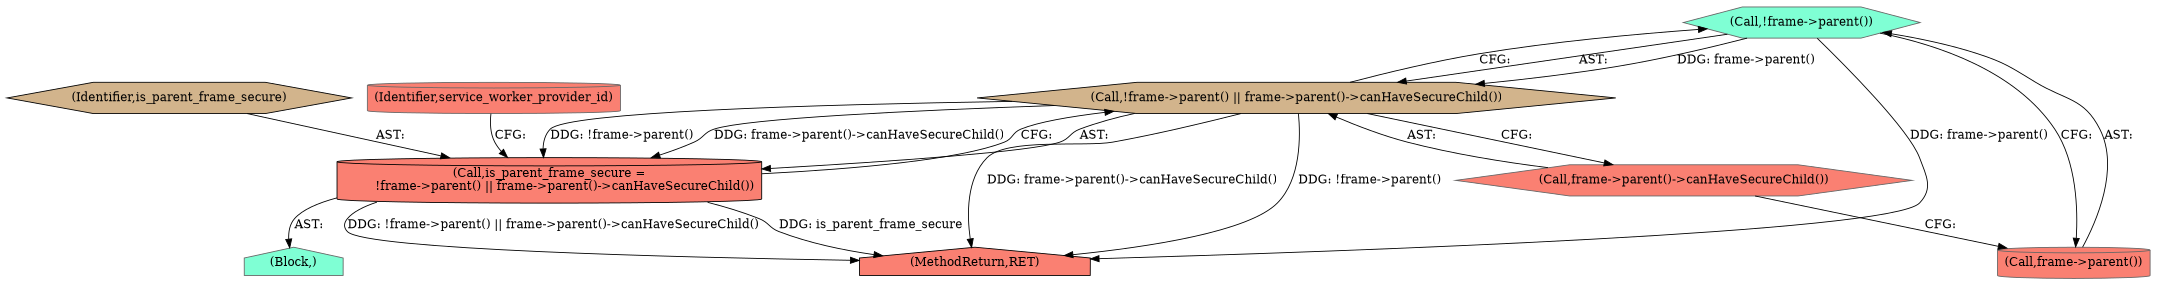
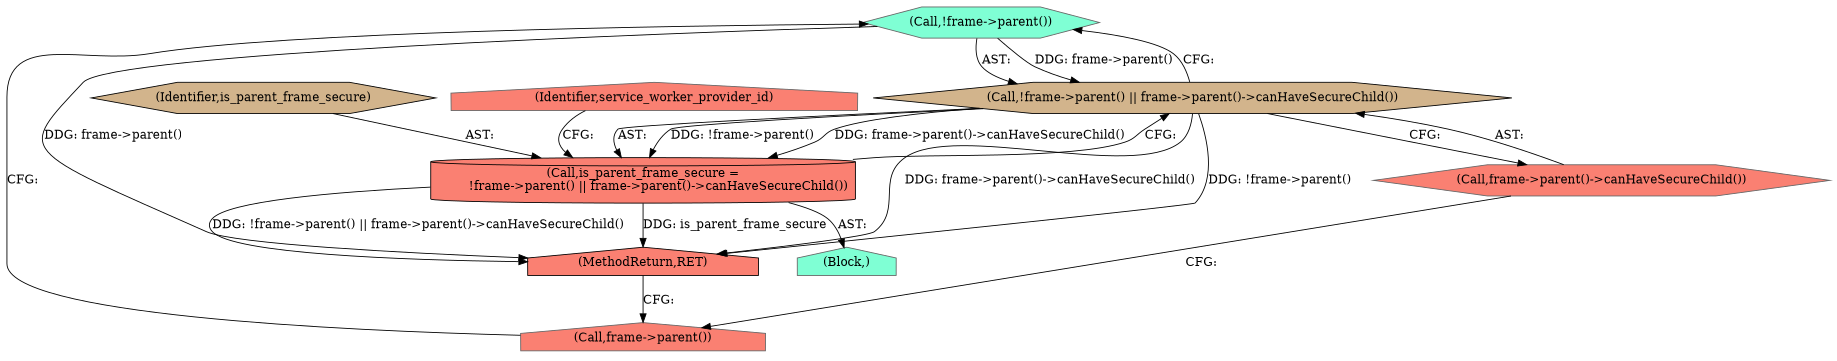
edge "(Call,!frame->parent())" -> "(Call,frame->parent())": now "(MethodReturn,RET)" -> "(Call,frame->parent())"
node "(Identifier,service_worker_provider_id)": shape cylinder -> house
edge "(Call,frame->parent())" -> "(Call,!frame->parent())": label "AST: " -> "CFG: "
node "(Call,frame->parent())": shape cylinder -> house
